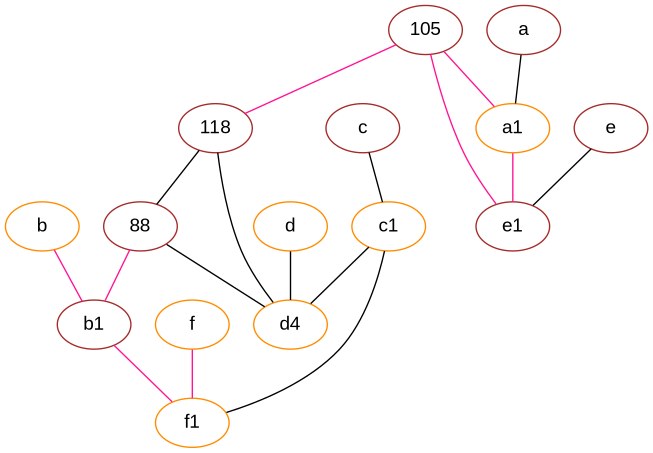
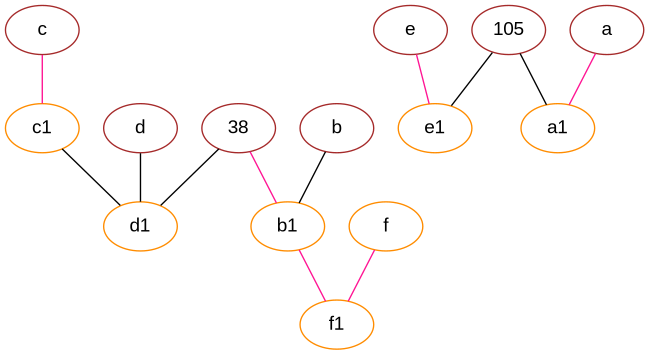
edge "105" -- "a1": color deeppink -> black
edge "a" -- "a1": color black -> deeppink
node "118": removed
edge "105" -- "e1": color deeppink -> black
edge "c" -- "c1": color black -> deeppink
edge "a1" -- "e1": removed
edge "e" -- "e1": color black -> deeppink
node "b": color darkorange -> brown
node "88": label "88" -> "38"
node "d": color darkorange -> brown
node "e1": color brown -> darkorange
edge "b" -- "b1": color deeppink -> black
node "b1": color brown -> darkorange
node "d4": label "d4" -> "d1"
edge "c1" -- "f1": removed
